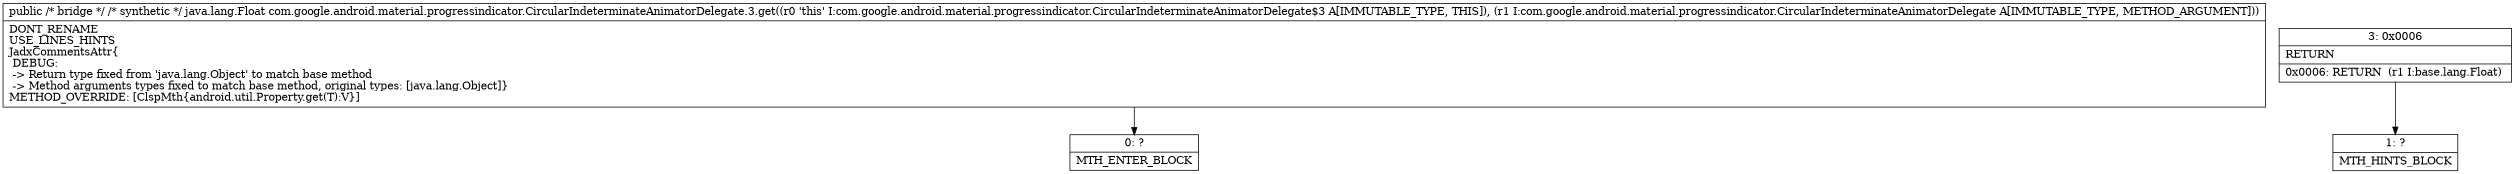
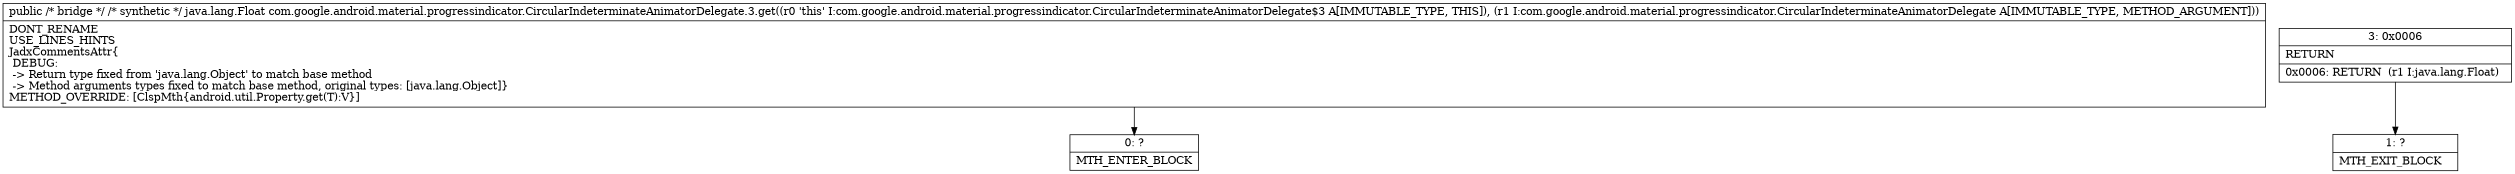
node "3: 0x0006": text "0x0006: RETURN  (r1 I:base.lang.Float)" -> "0x0006: RETURN  (r1 I:java.lang.Float)"
node "1: ?": text "MTH_HINTS_BLOCK" -> "MTH_EXIT_BLOCK"
